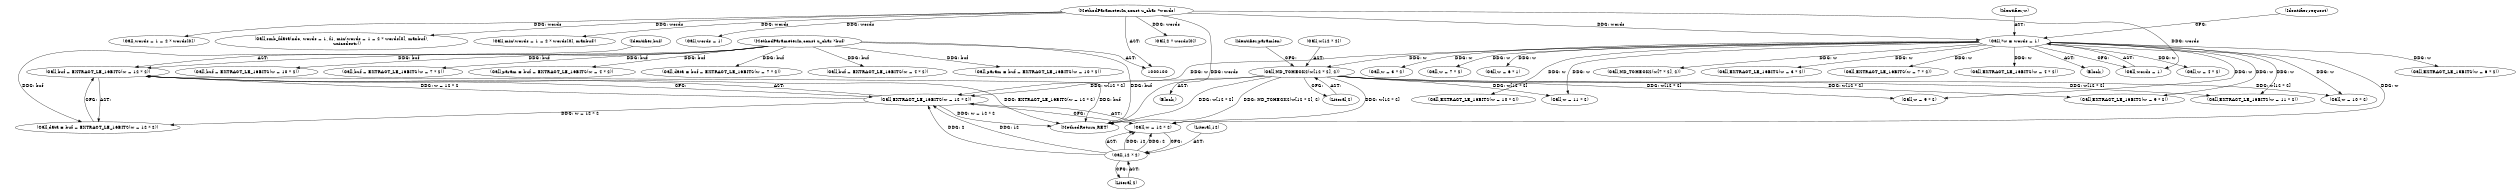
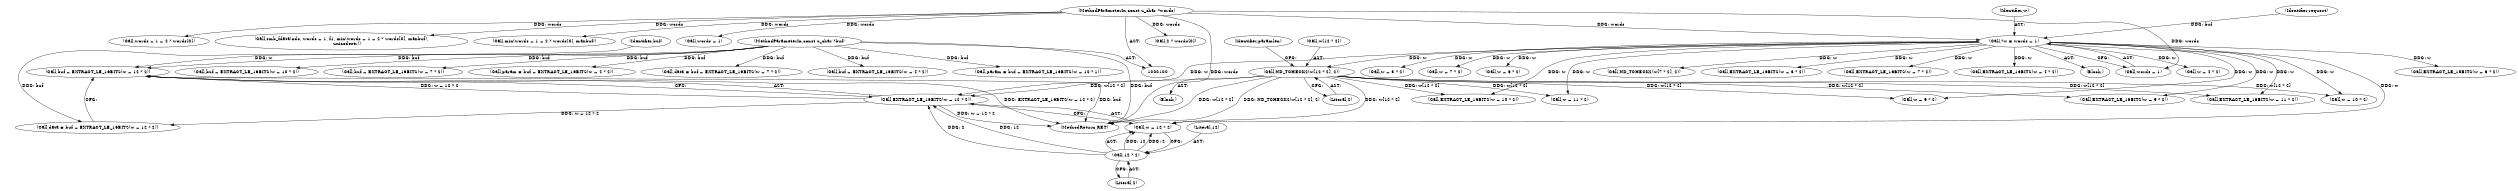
edge "(Identifier,request)" -> "(Call,*w = words + 1)": label "CFG: " -> "DDG: buf"
edge "(Identifier,buf)" -> "(Call,buf + EXTRACT_LE_16BITS(w + 12 * 2))": label "AST: " -> "DDG: w"
node "(Call,param = buf + EXTRACT_LE_16BITS(w + 10 * 2))": label "(Call,param = buf + EXTRACT_LE_16BITS(w + 10 * 2))" -> "(Call,param = buf + EXTRACT_LE_16BITS(w + 10 * 1))"
node "(Call,w + 6 * 1)": label "(Call,w + 6 * 1)" -> "(Call,w + 6 * 2)"
edge "(Call,ND_TCHECK2(w[12 * 2], 2))" -> "(Call,EXTRACT_LE_16BITS(w + 10 * 2))": added, label "DDG: w[12 * 2]"
edge "(Call,buf + EXTRACT_LE_16BITS(w + 12 * 2))" -> "(Call,data = buf + EXTRACT_LE_16BITS(w + 12 * 2))": removed, label "AST:"
